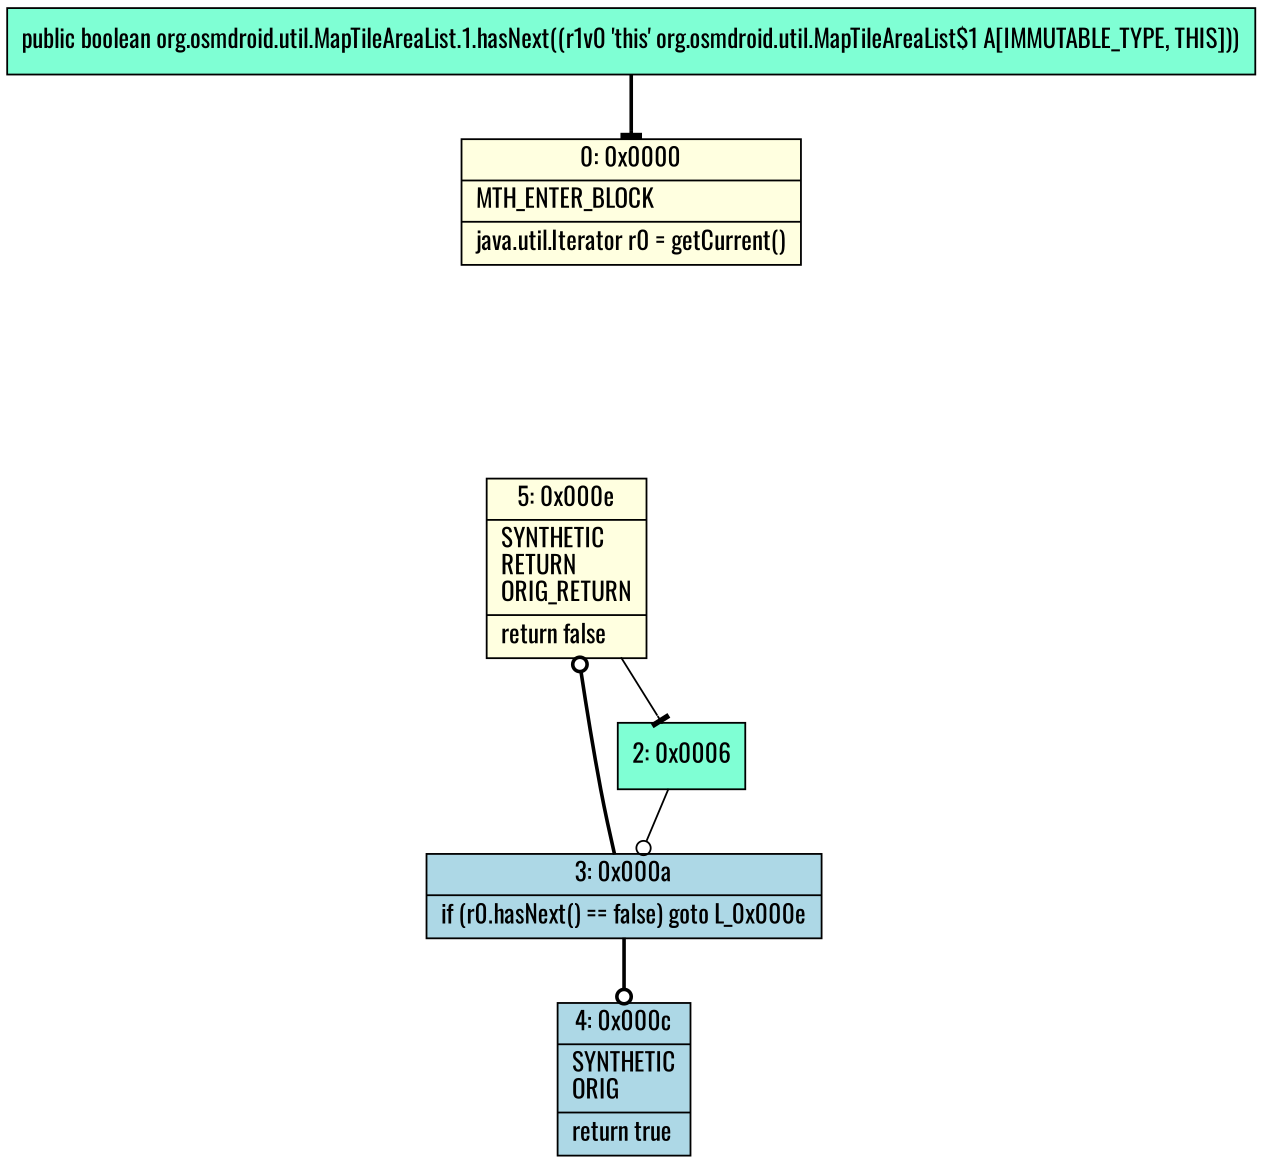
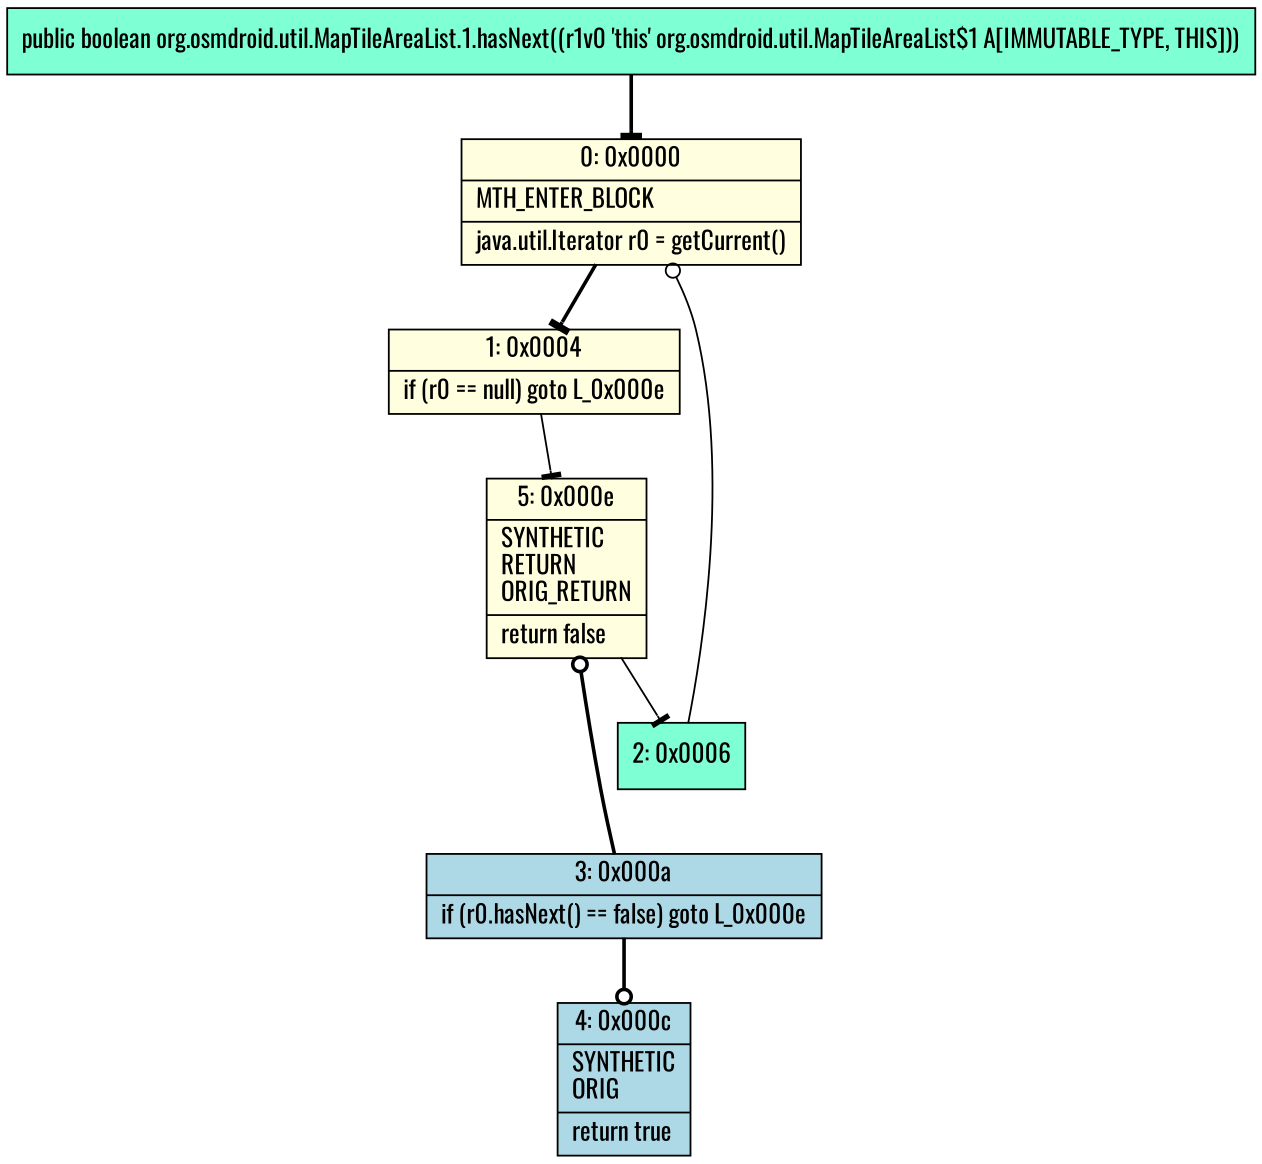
node "1: 0x0004": added
edge "2: 0x0006" -> "3: 0x000a": now "2: 0x0006" -> "0: 0x0000"
